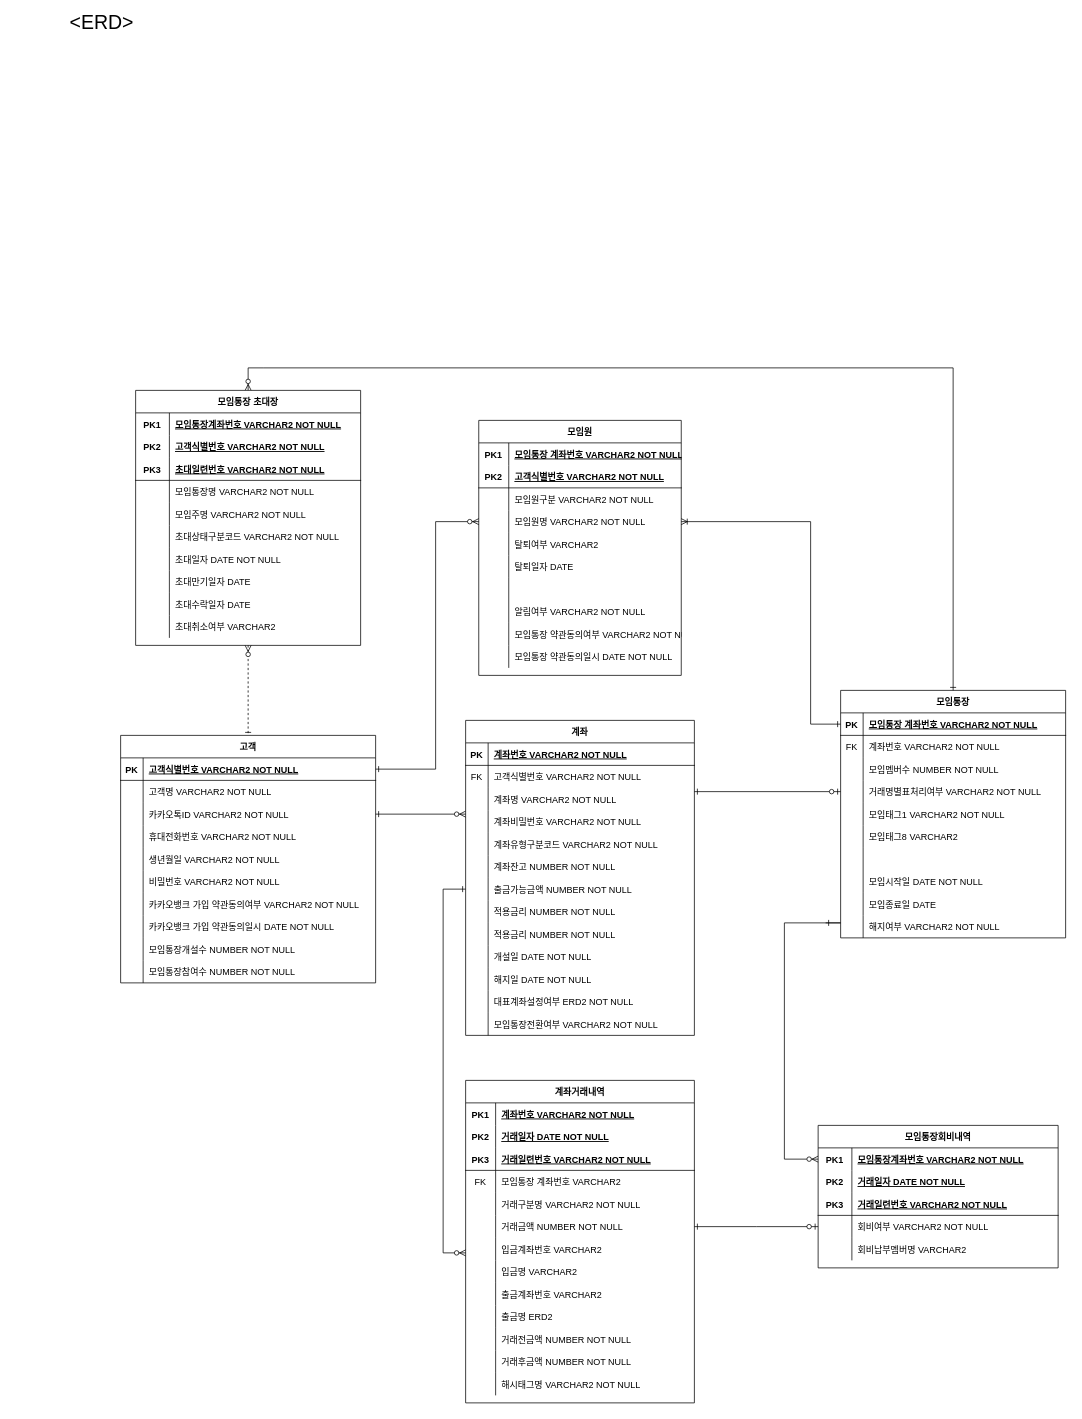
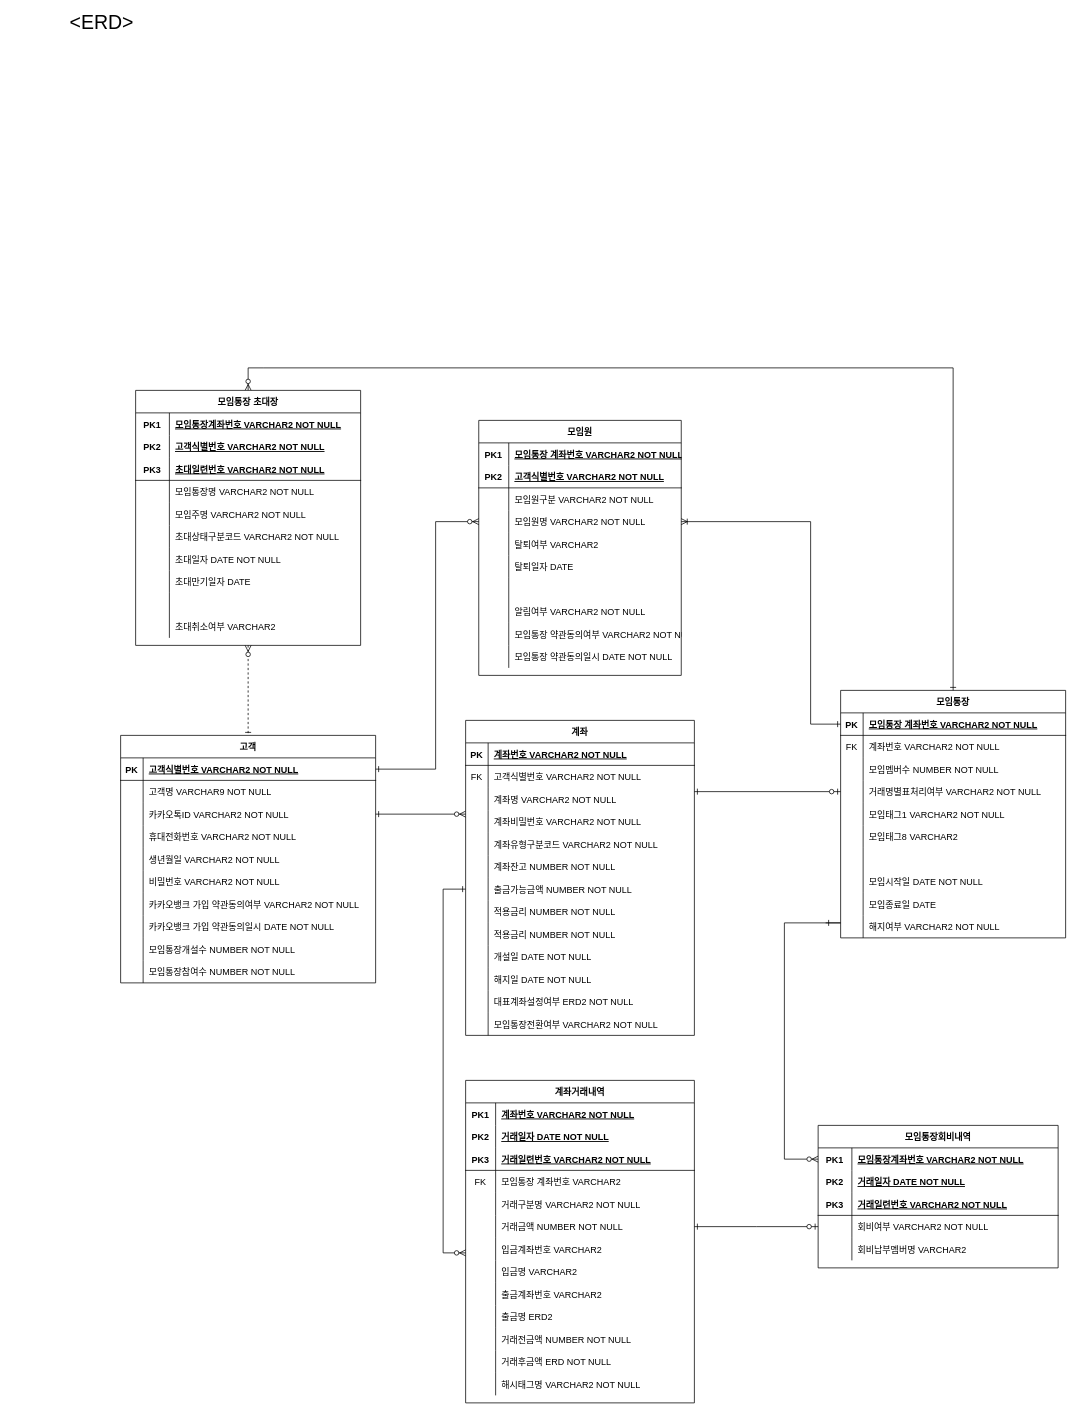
node "초대수락일자 DATE": removed
node "고객명 VARCHAR2 NOT NULL": label "고객명 VARCHAR2 NOT NULL" -> "고객명 VARCHAR9 NOT NULL"
node "거래후금액 NUMBER NOT NULL": label "거래후금액 NUMBER NOT NULL" -> "거래후금액 ERD NOT NULL"
